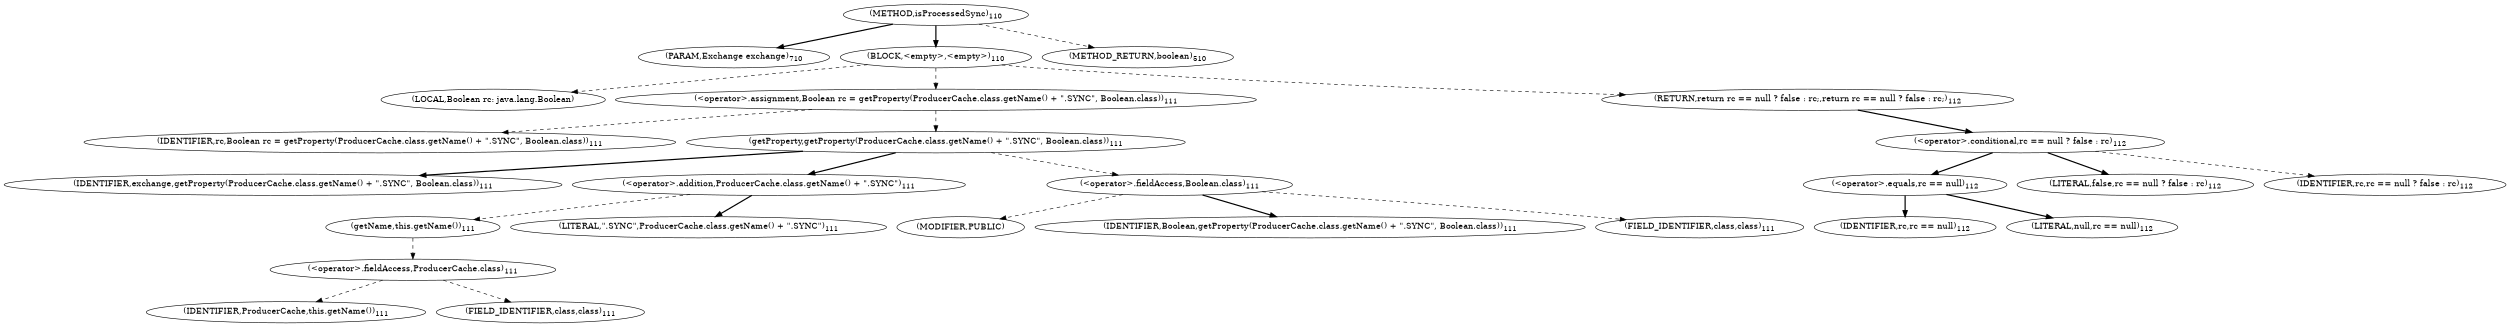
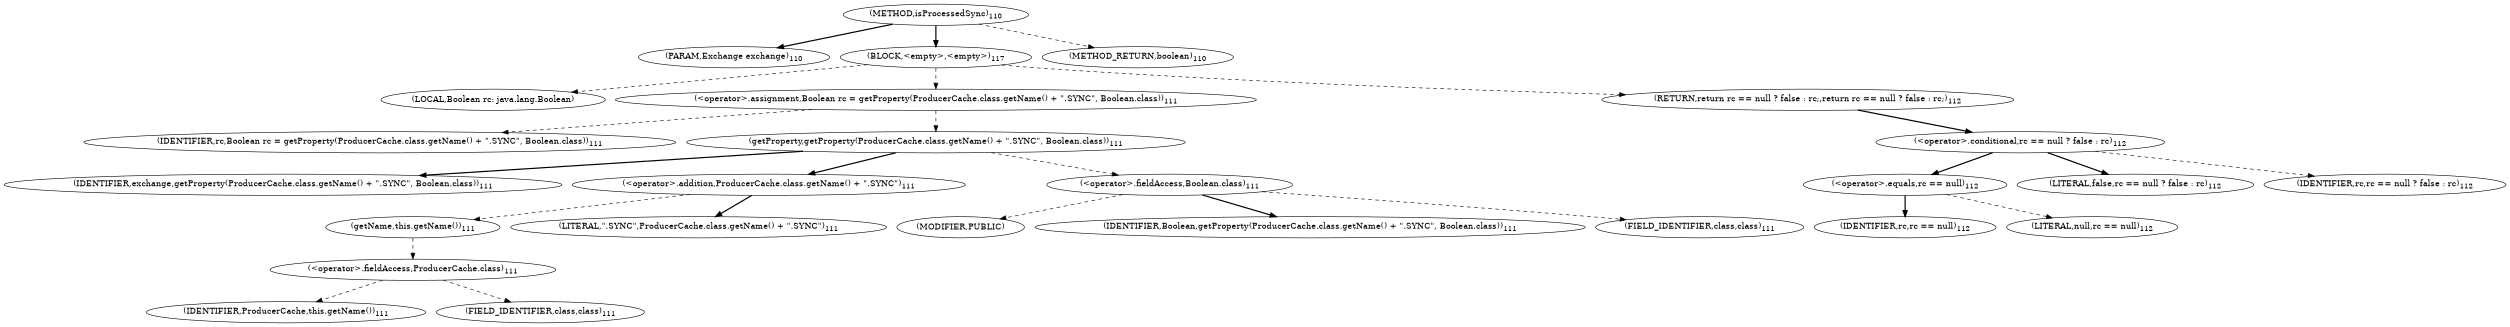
node "(PARAM,Exchange exchange)": text "710" -> "110"
node "(BLOCK,<empty>,<empty>)": text "110" -> "117"
node "(METHOD_RETURN,boolean)": text "510" -> "110"
edge "(<operator>.equals,rc == null)" -> "(LITERAL,null,rc == null)": style bold -> dashed
